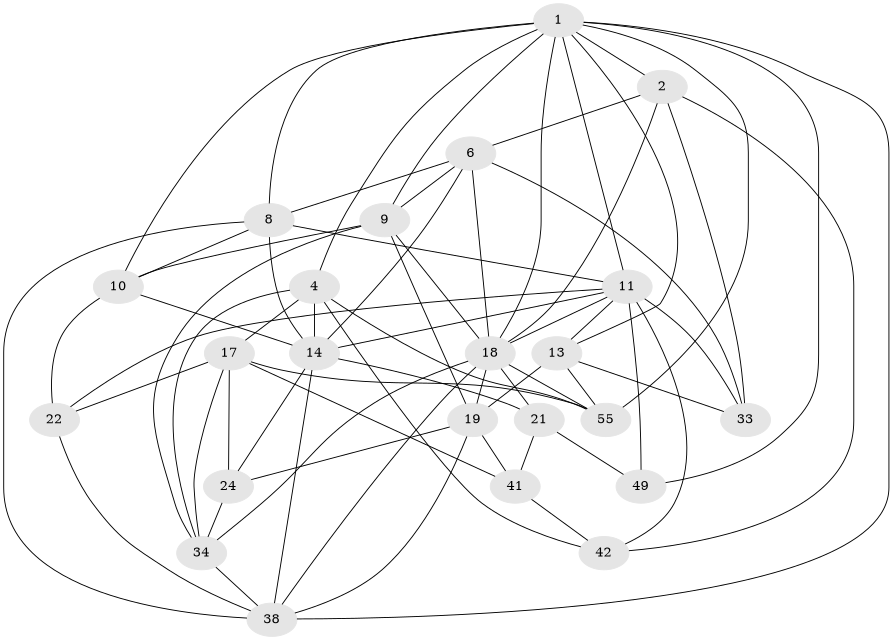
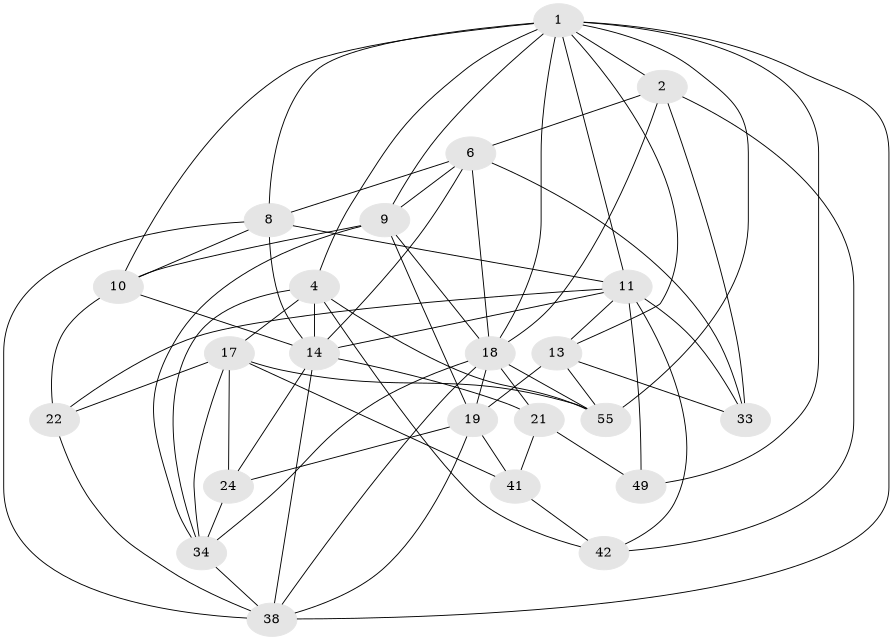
edge "11" -- "18": removed
